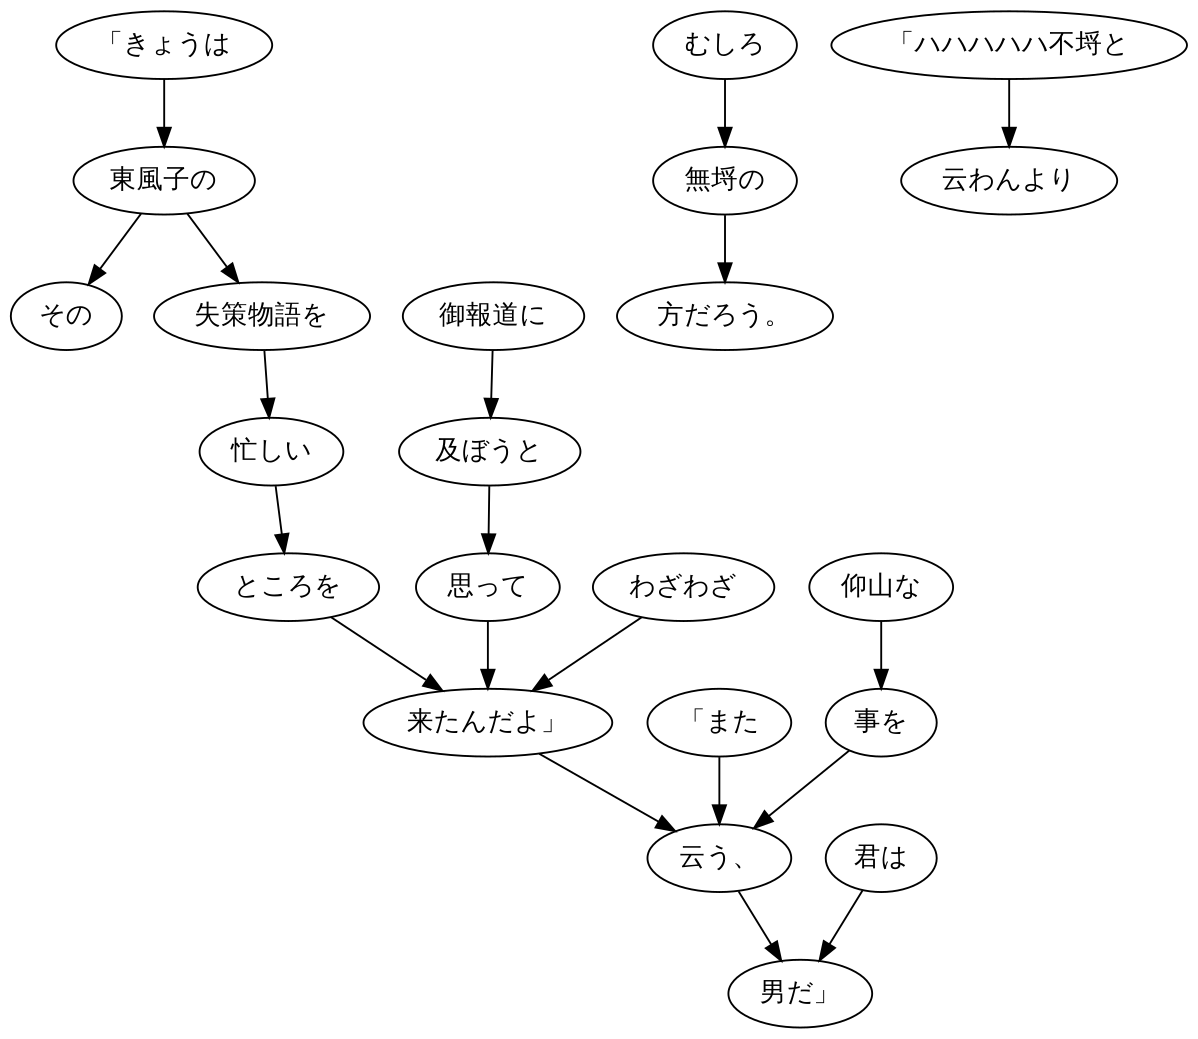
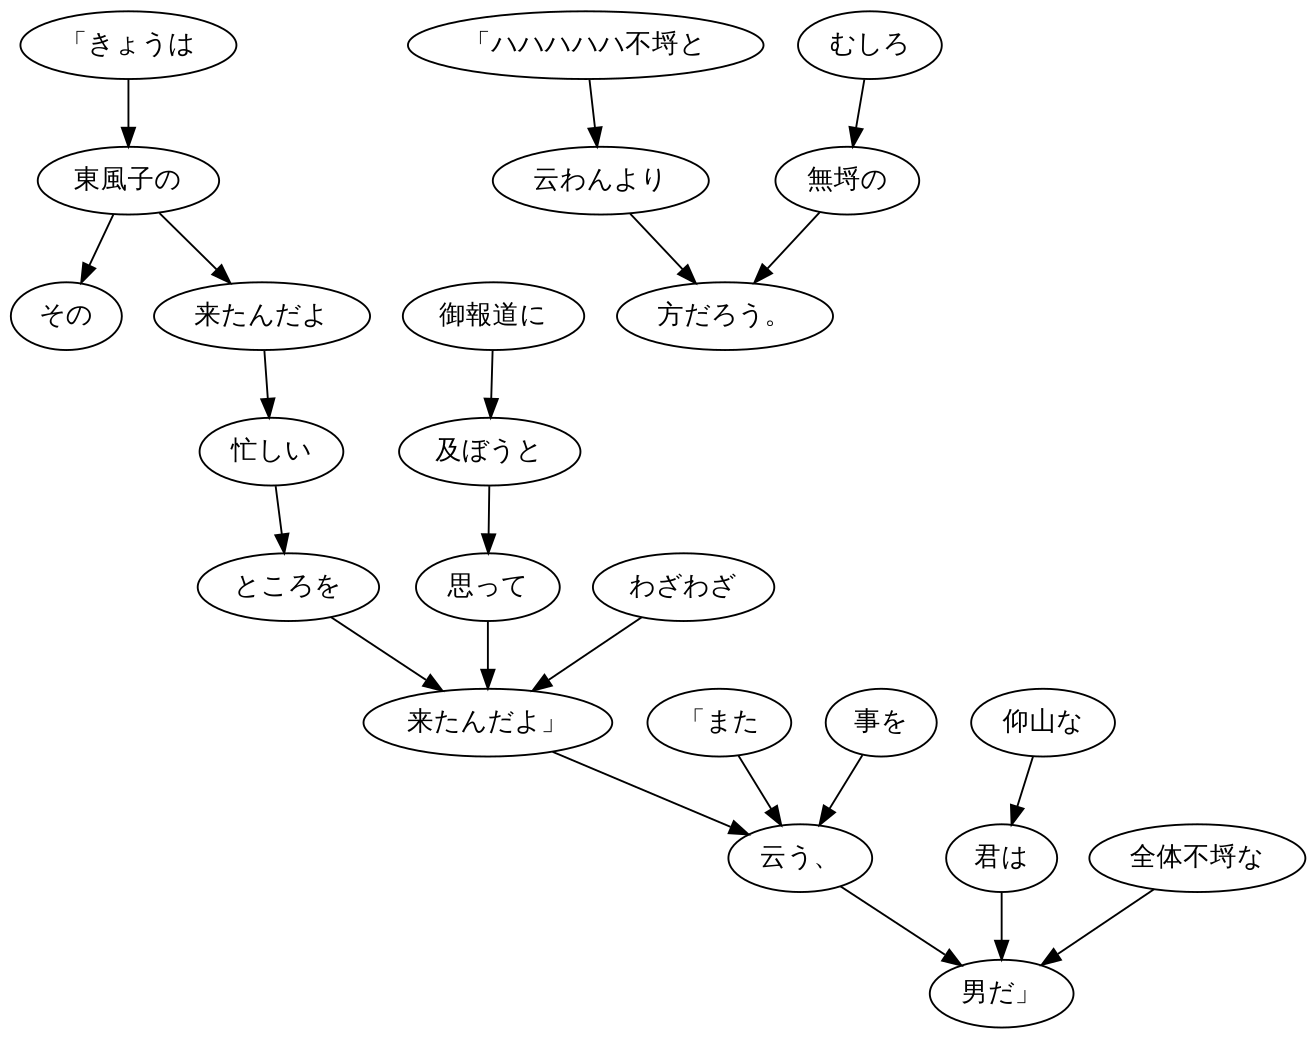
edge "云わんより" -> "方だろう。": added
node "失策物語を": label "失策物語を" -> "来たんだよ"
edge "仰山な" -> "事を": now "仰山な" -> "君は"
node "全体不埒な": added
